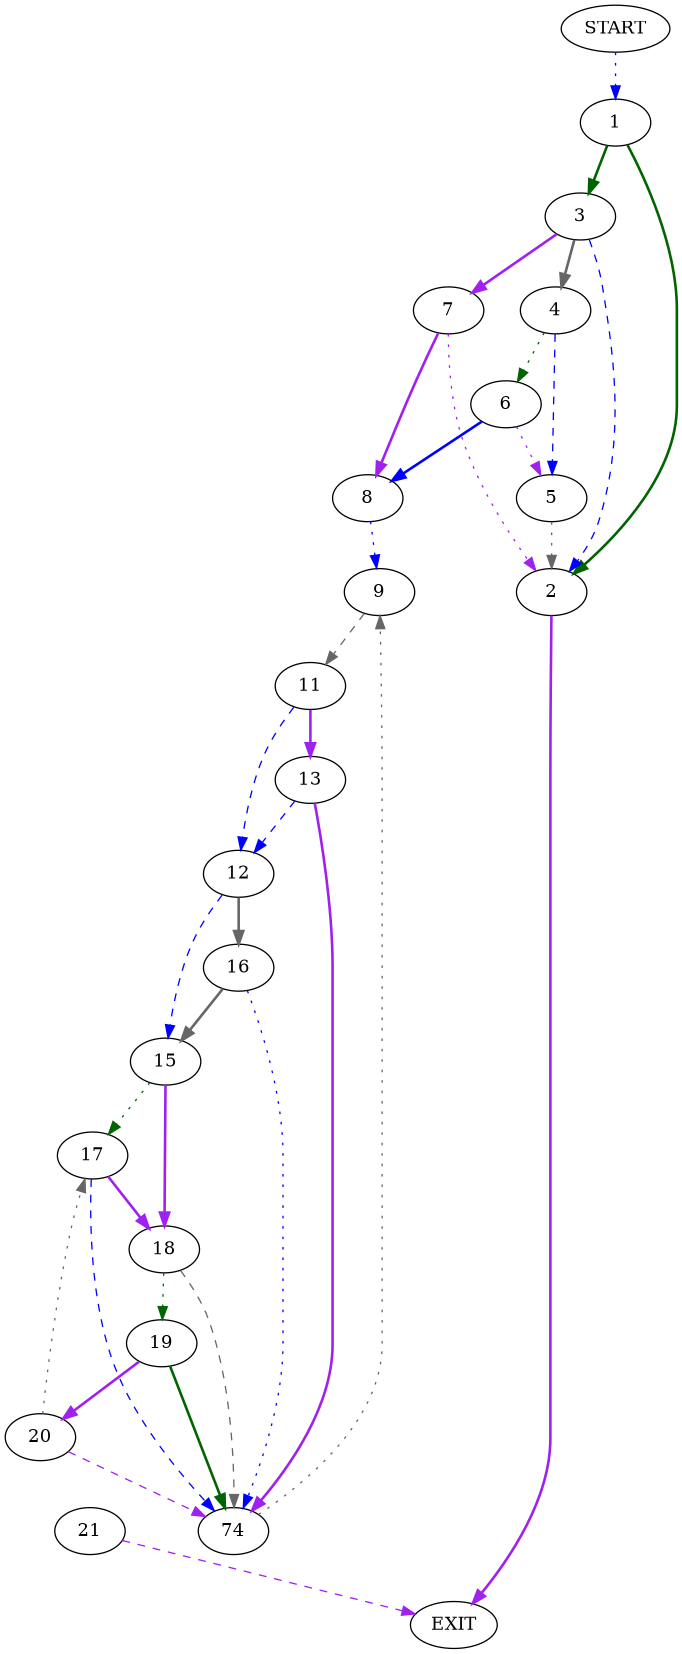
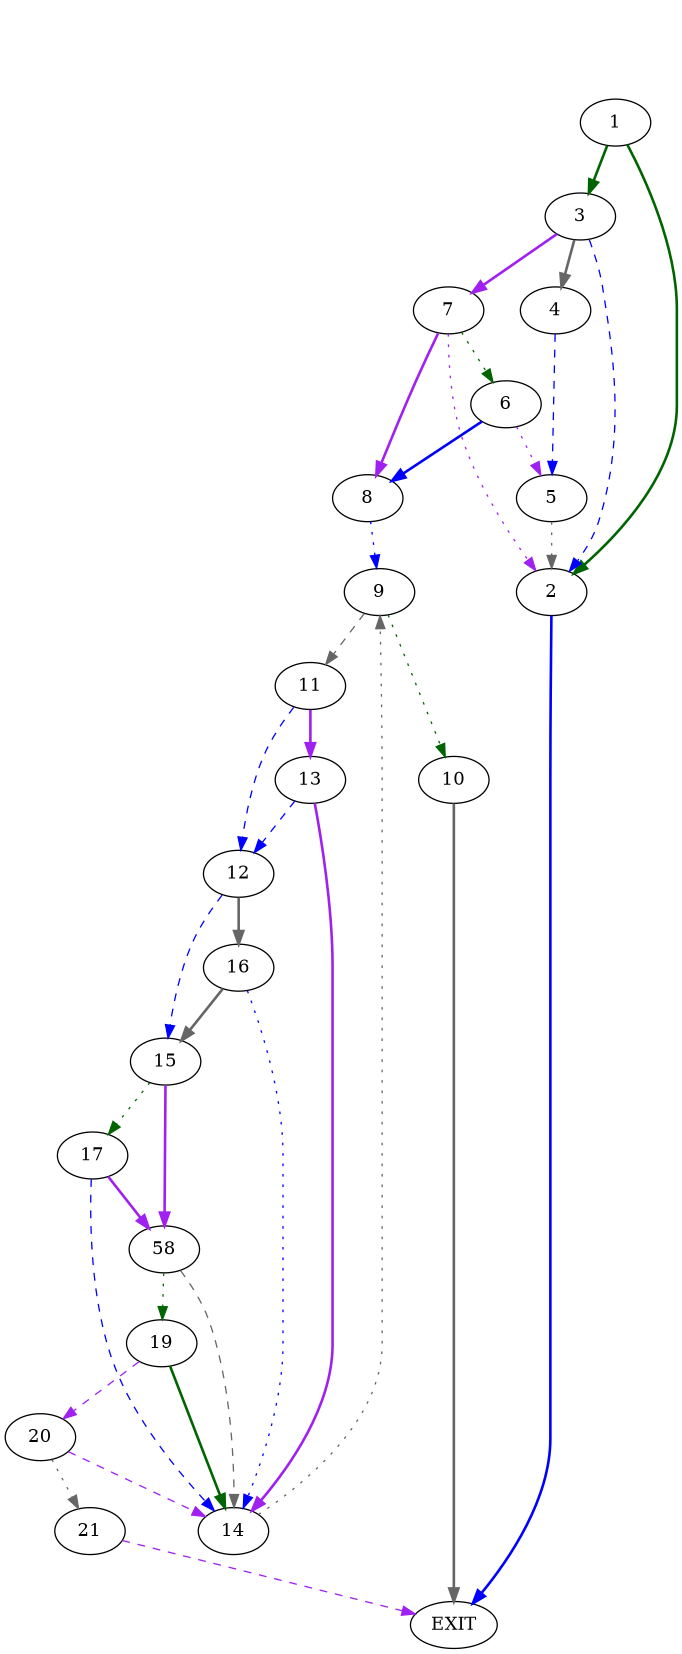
node "START": removed
edge "4" -> "6": now "7" -> "6"
node "10": added
edge "2" -> "EXIT": color purple -> blue
node "18": label "18" -> "58"
edge "20" -> "17": now "20" -> "21"
edge "19" -> "20": style bold -> dashed
node "74": label "74" -> "14"
